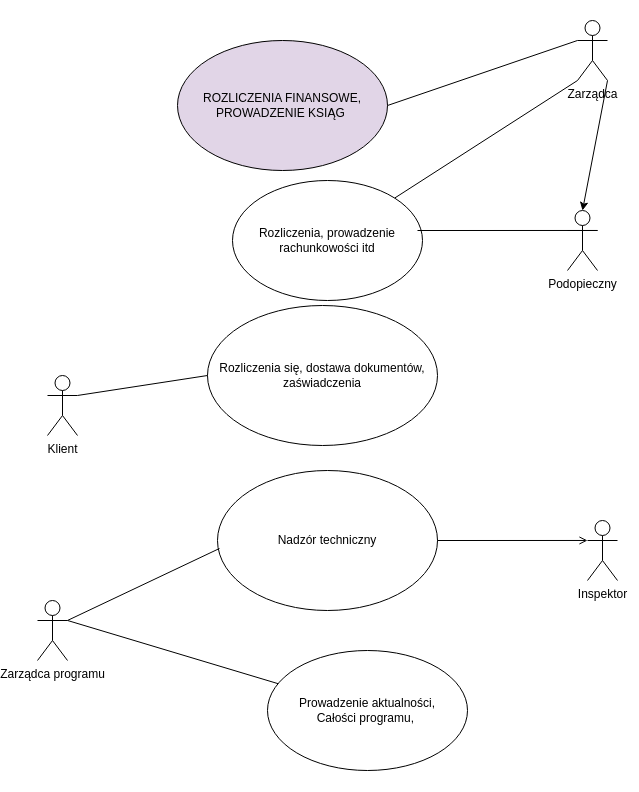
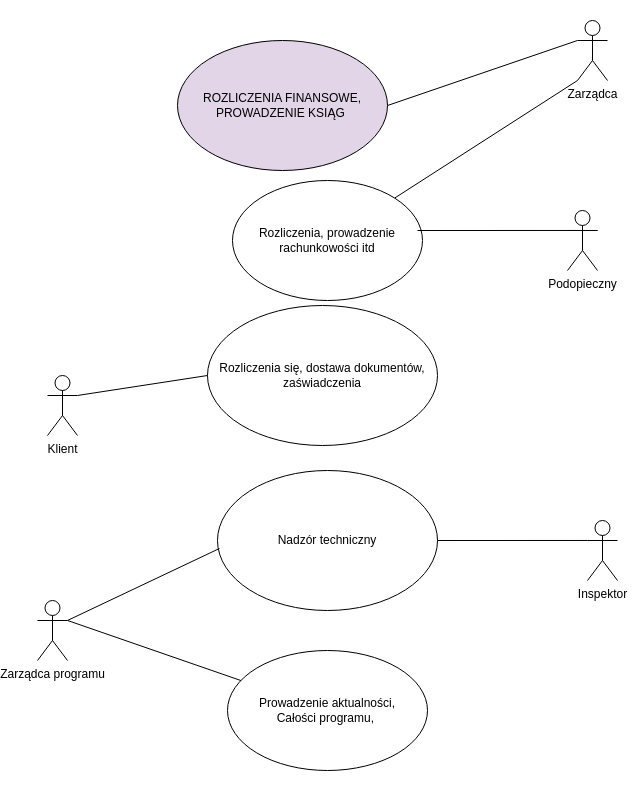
edge "Zarządca" -> "Podopieczny": removed
edge "Nadzór techniczny" -> "Inspektor": arrowhead open -> none
node "Prowadzenie aktualności, Całości programu,": moved (368, 711) -> (328, 711)
